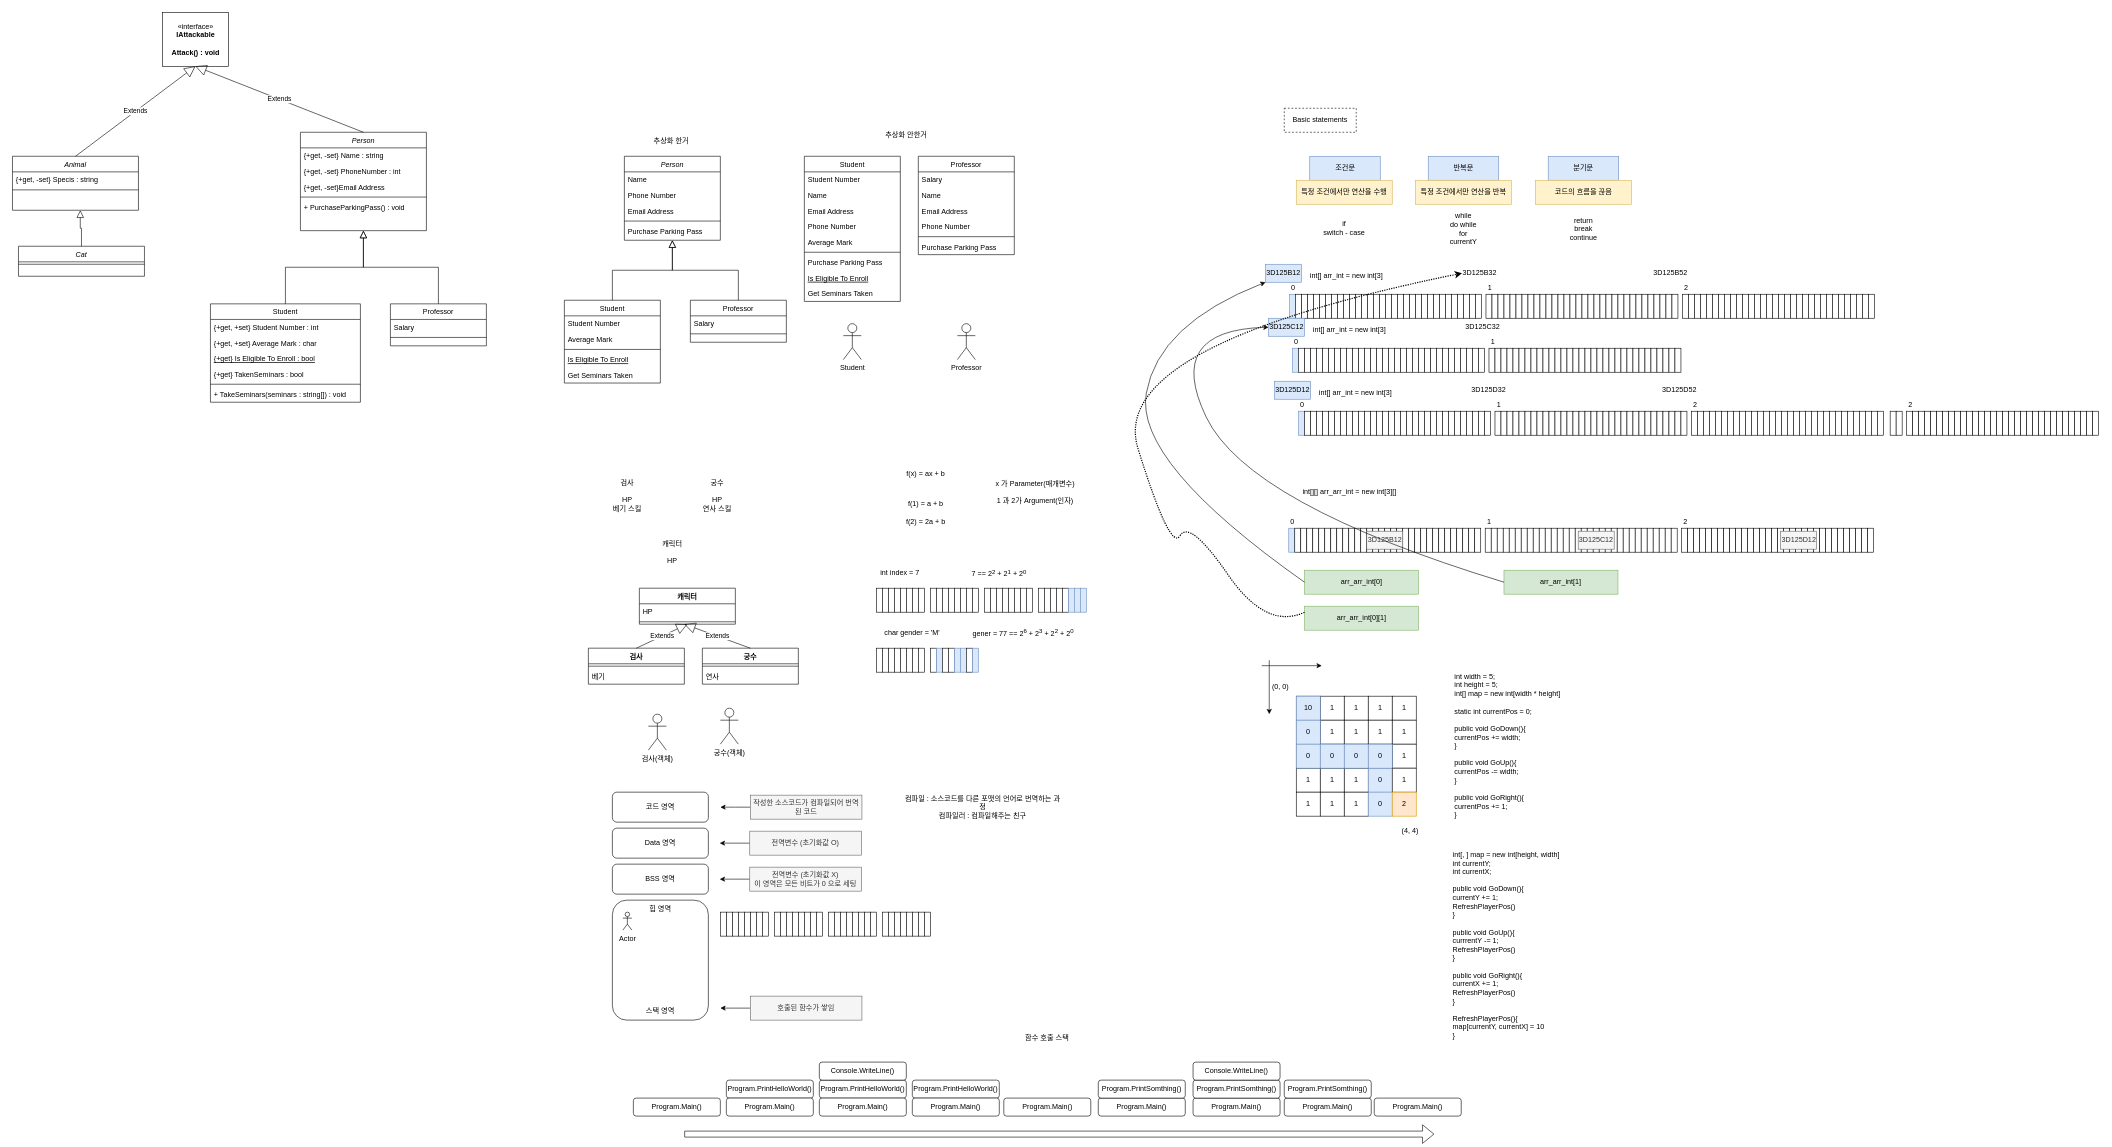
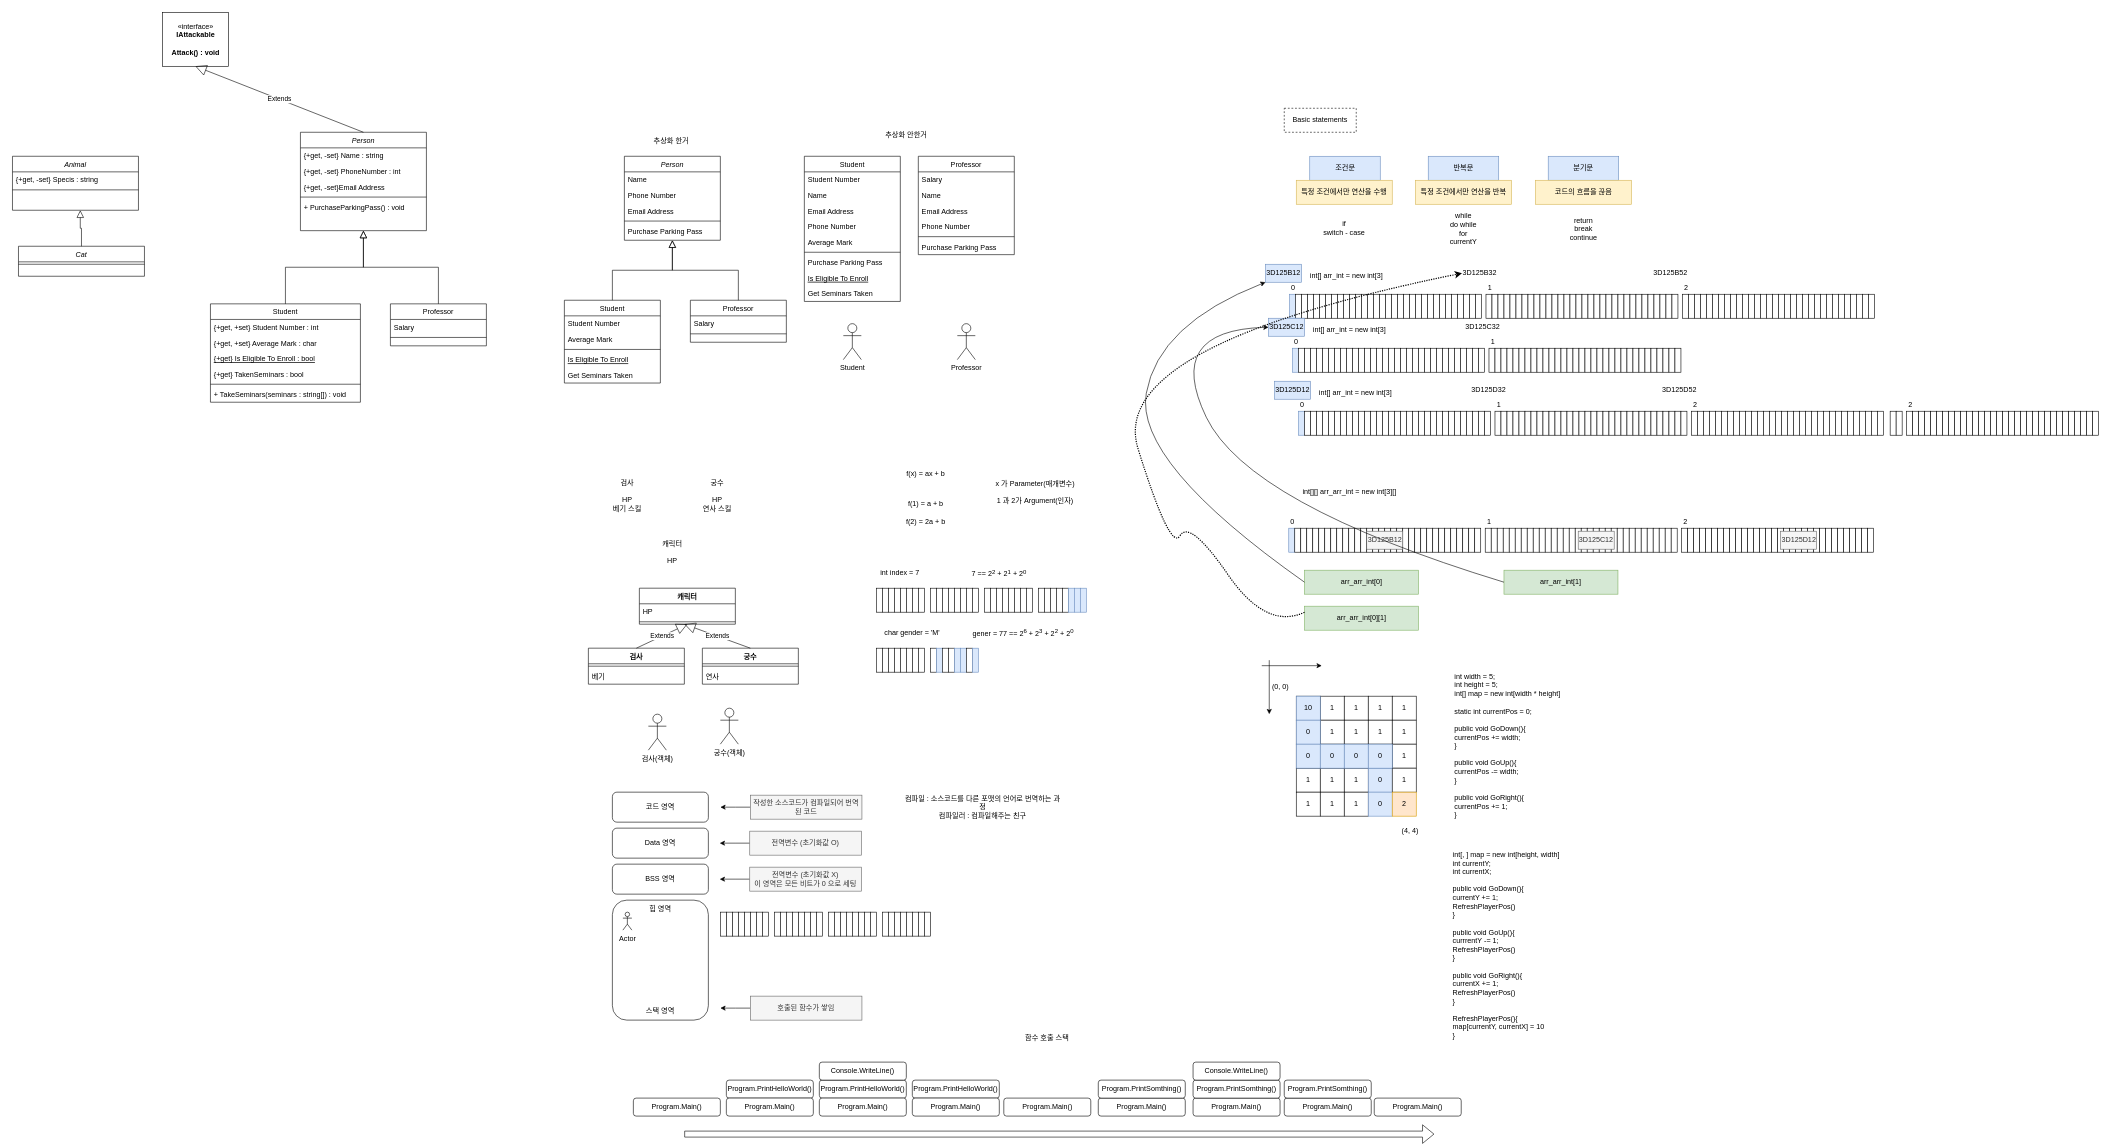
edge "Animal" -> "«interface» IAttackable Attack() : void": removed, label "Extends"
